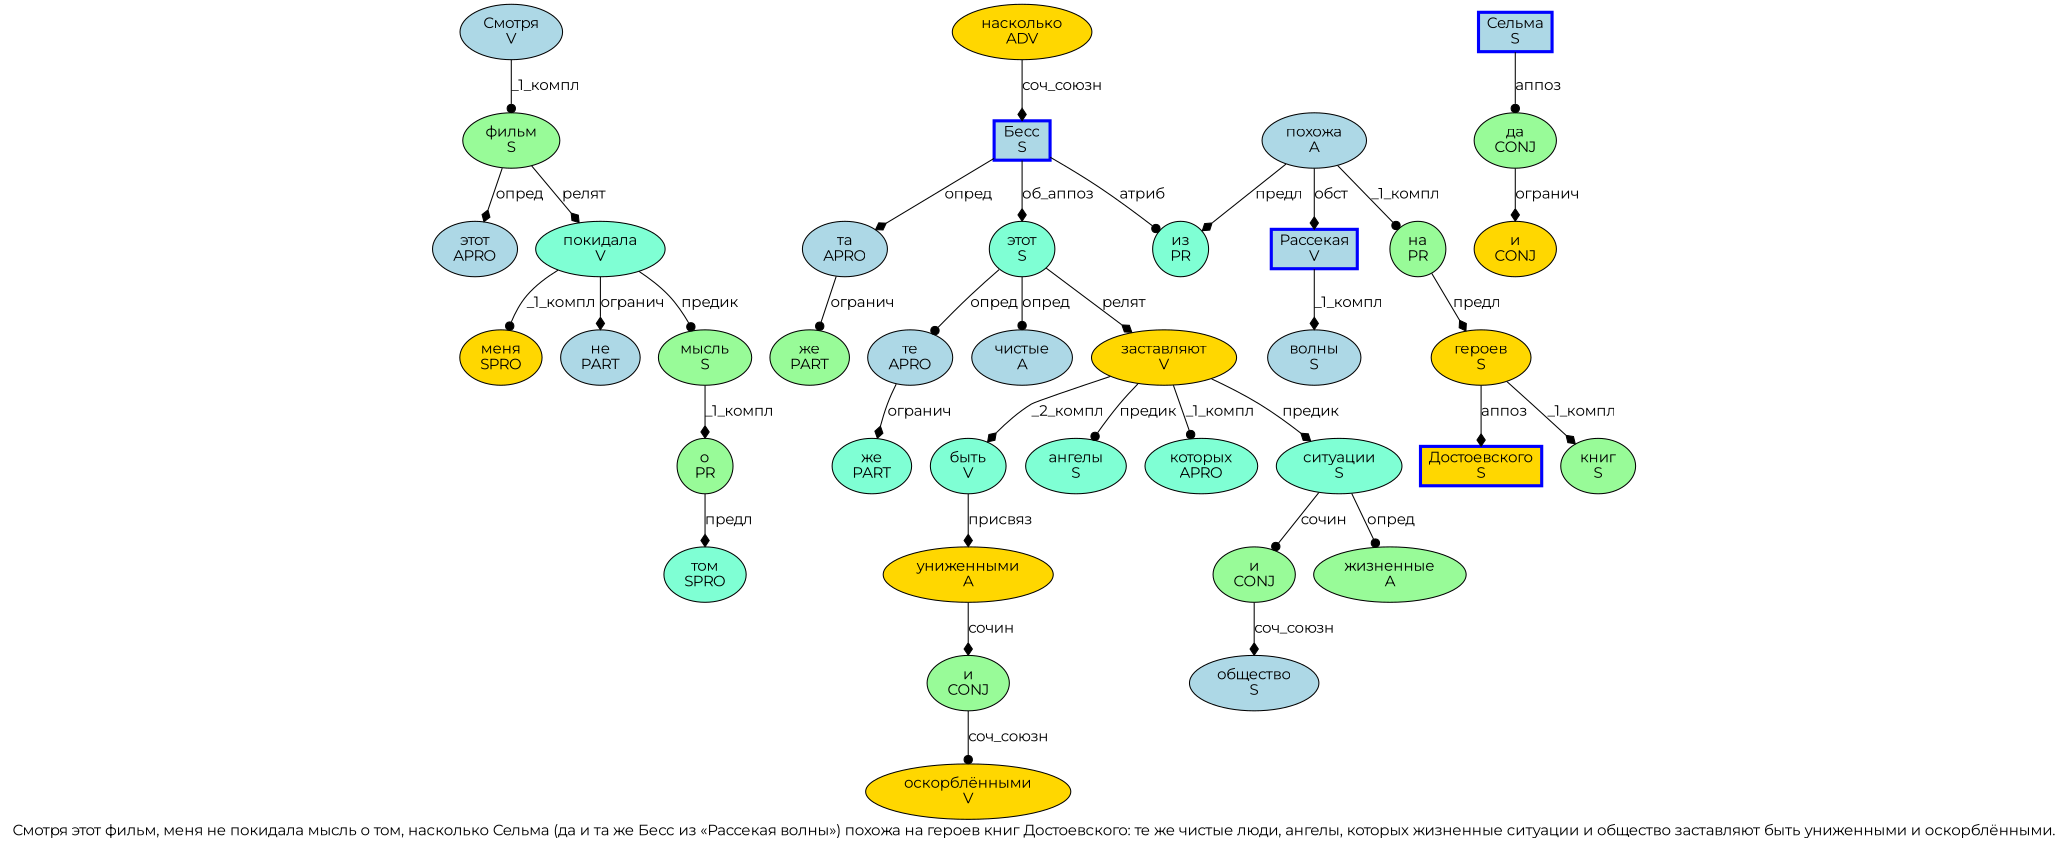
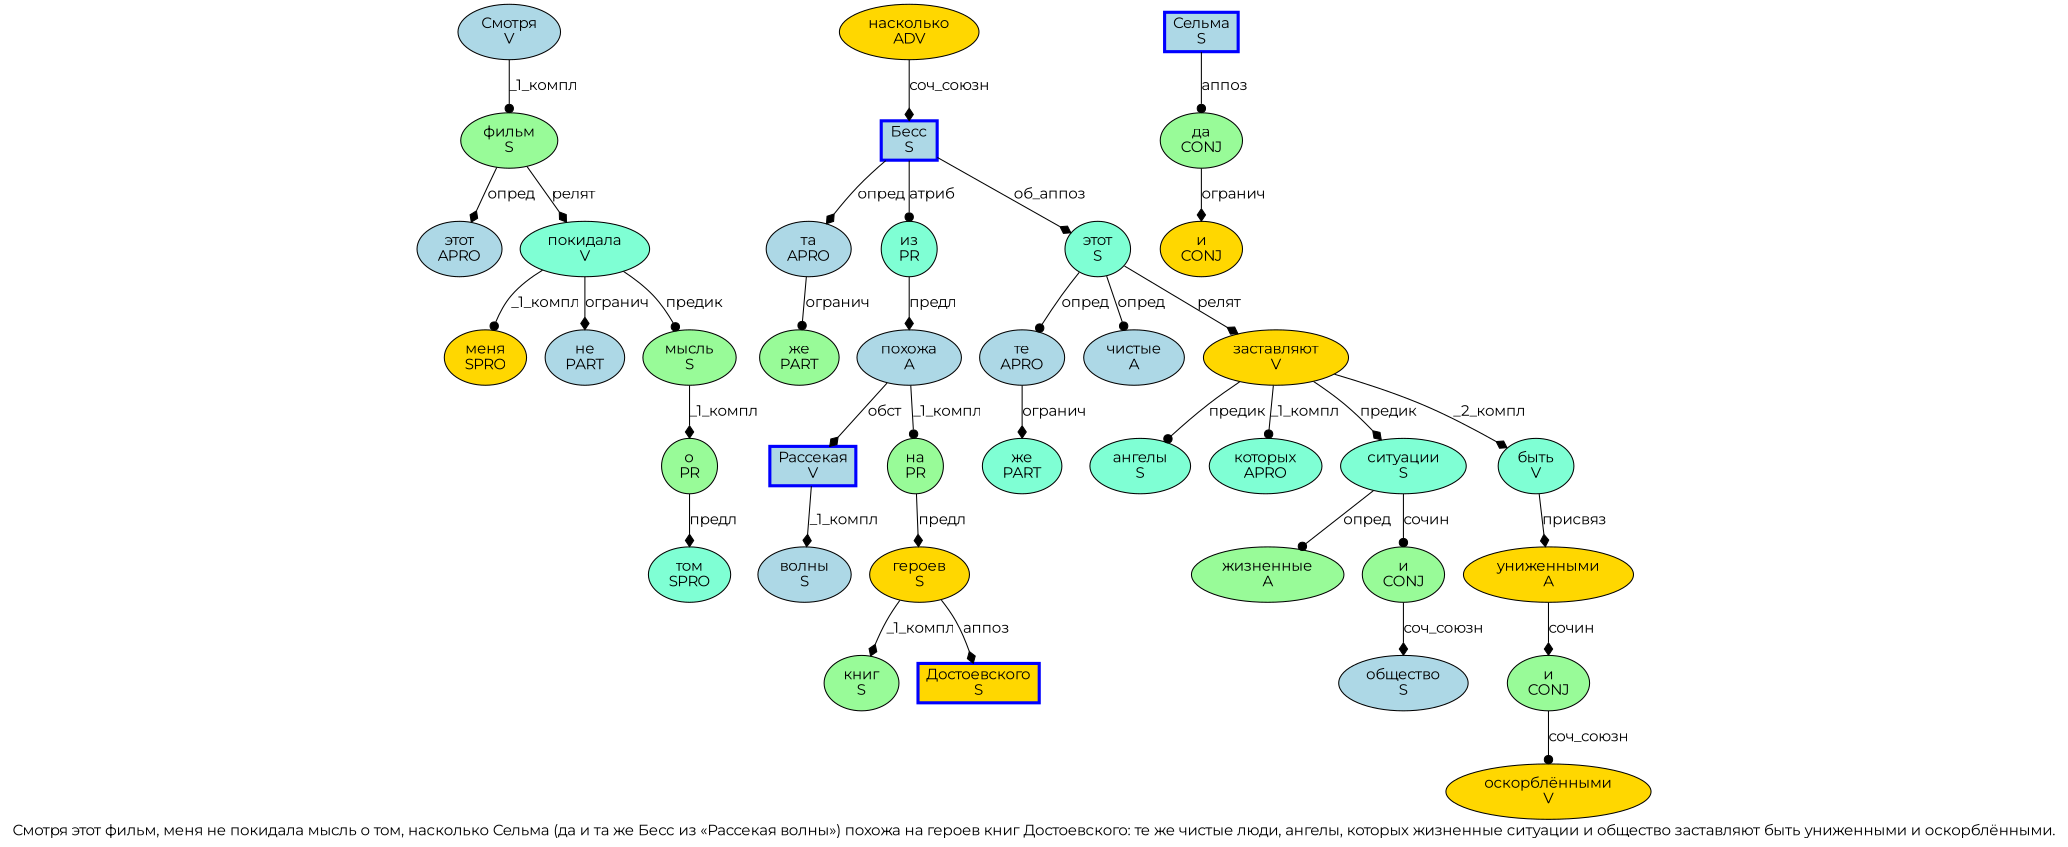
edge "похожа A" -> "из PR": reversed
